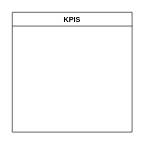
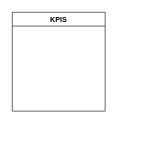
node "KPIS": size 120x120 -> 93x99
